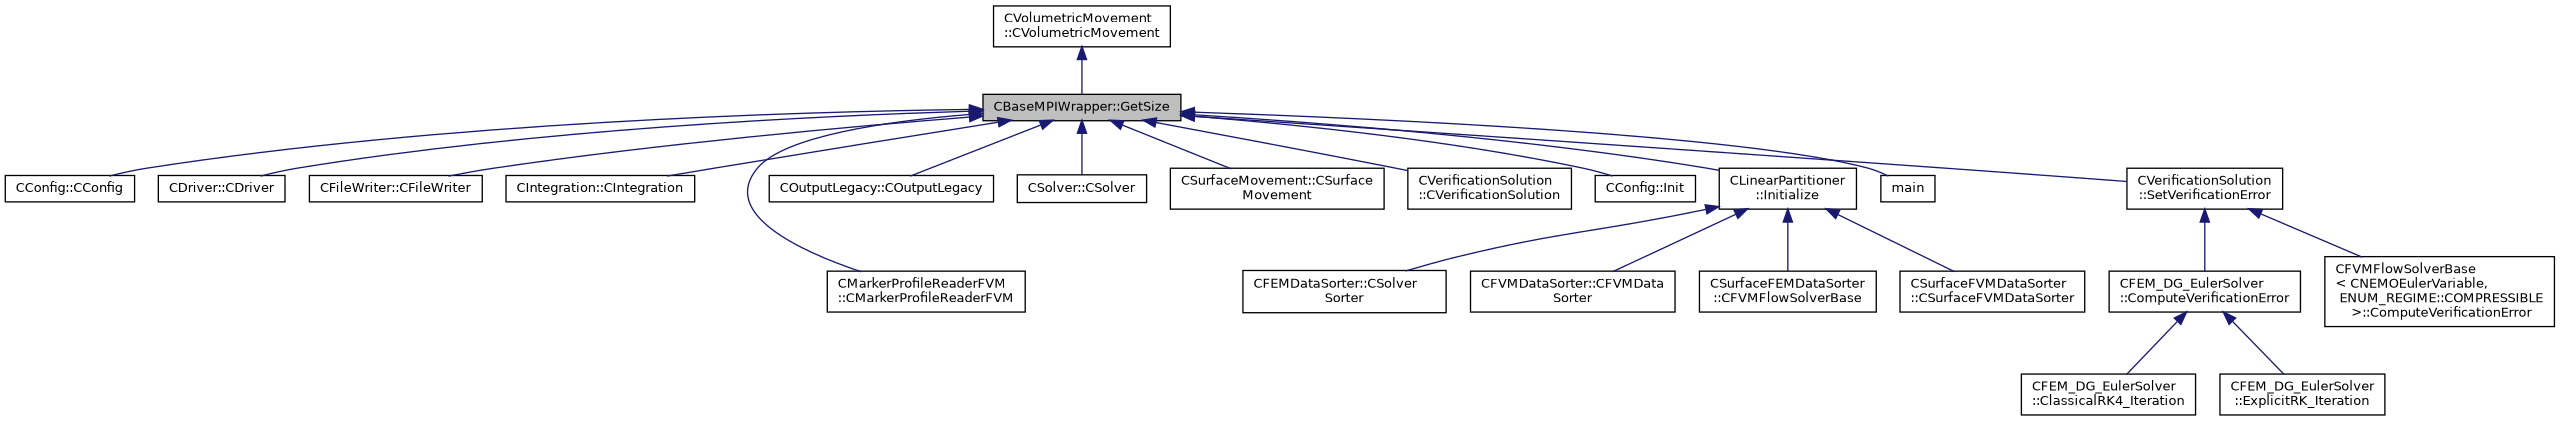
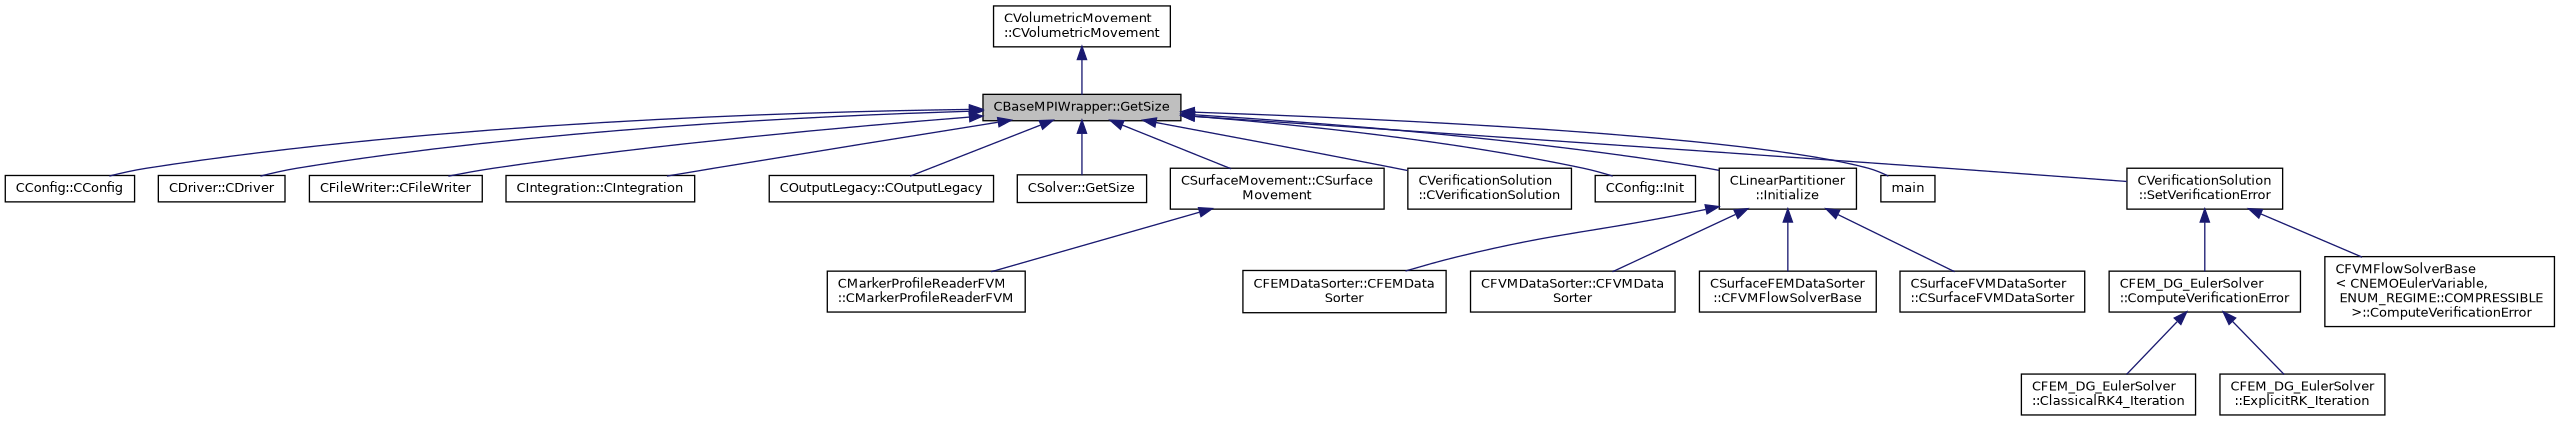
edge "CMarkerProfileReaderFVM ::CMarkerProfileReaderFVM" -> "CBaseMPIWrapper::GetSize": now "CMarkerProfileReaderFVM ::CMarkerProfileReaderFVM" -> "CSurfaceMovement::CSurface Movement"
node "CSolver::CSolver": label "CSolver::CSolver" -> "CSolver::GetSize"
node "CFEMDataSorter::CSolver Sorter": label "CFEMDataSorter::CSolver Sorter" -> "CFEMDataSorter::CFEMData Sorter"
